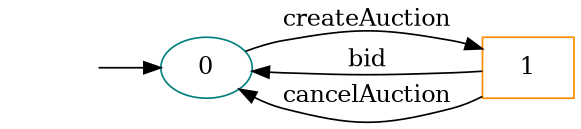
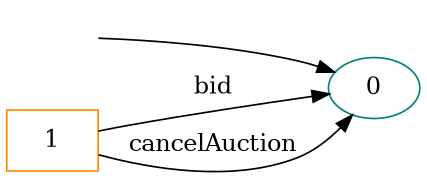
edge "0" -> "1": removed, label "createAuction"
